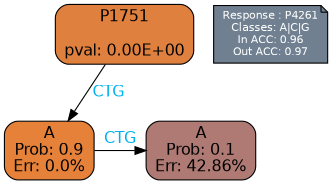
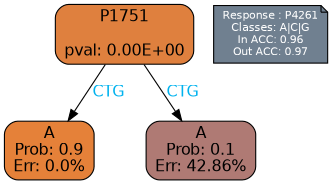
edge "A Prob: 0.9 Err: 0.0%" -> "A Prob: 0.1 Err: 42.86%": now "P1751 pval: 0.00E+00" -> "A Prob: 0.1 Err: 42.86%"
